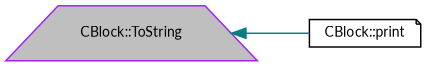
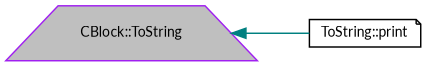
node "CBlock::print": label "CBlock::print" -> "ToString::print"
